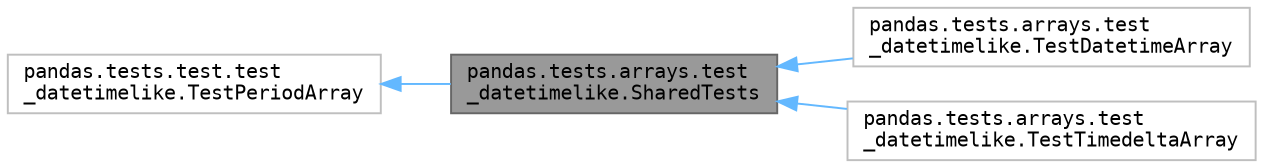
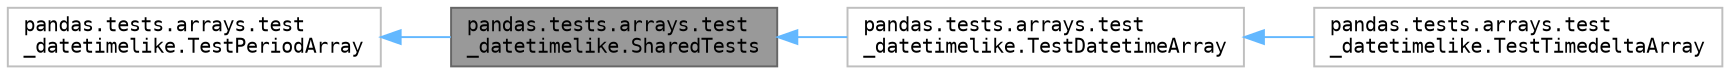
node "pandas.tests.test.test _datetimelike.TestPeriodArray": label "pandas.tests.test.test _datetimelike.TestPeriodArray" -> "pandas.tests.arrays.test _datetimelike.TestPeriodArray"
edge "pandas.tests.arrays.test _datetimelike.TestTimedeltaArray" -> "pandas.tests.arrays.test _datetimelike.SharedTests": now "pandas.tests.arrays.test _datetimelike.TestTimedeltaArray" -> "pandas.tests.arrays.test _datetimelike.TestDatetimeArray"
